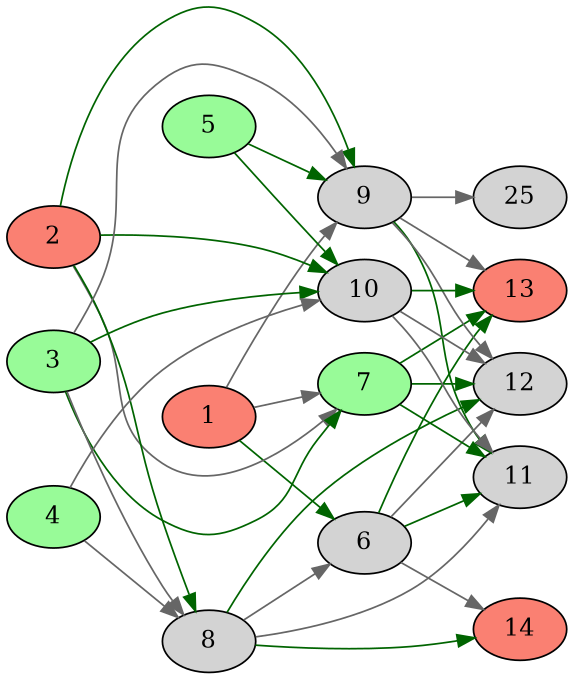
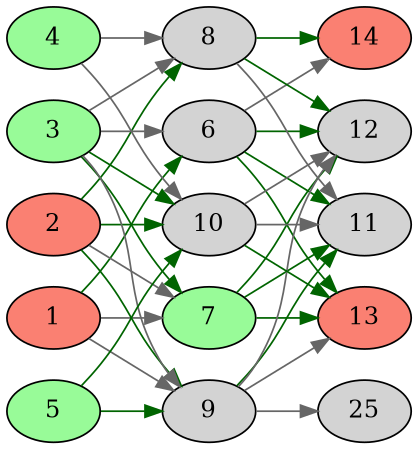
edge "6" -> "12": color gray40 -> darkgreen
edge "8" -> "6": now "3" -> "6"
